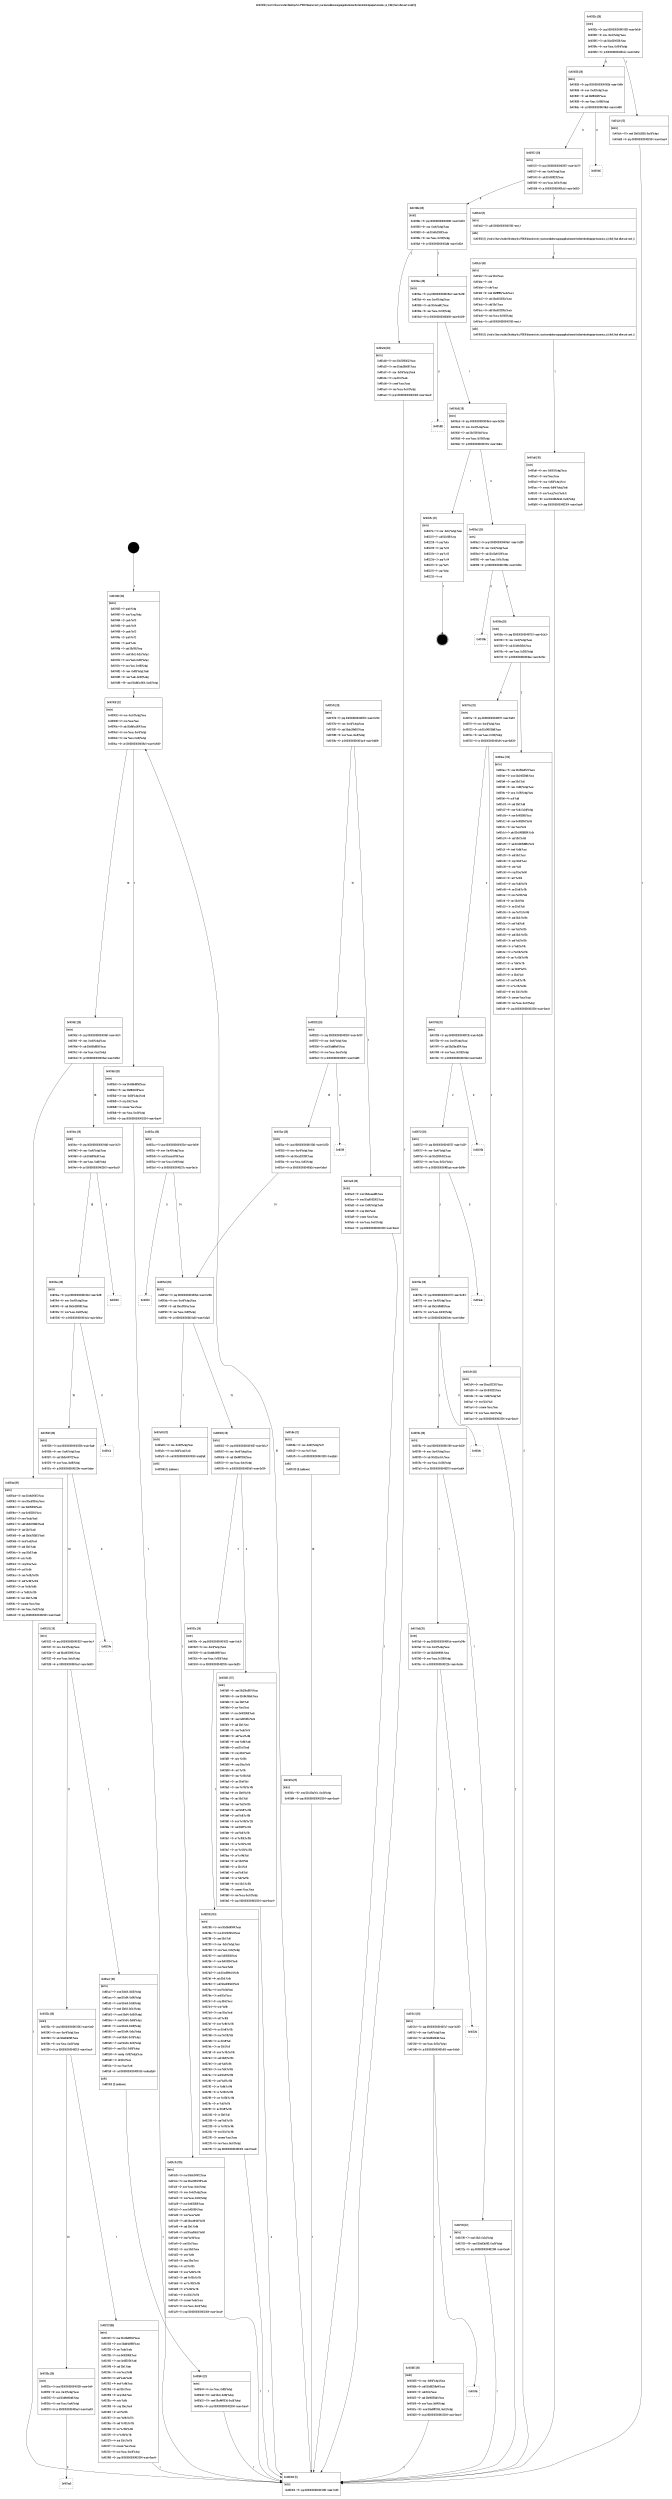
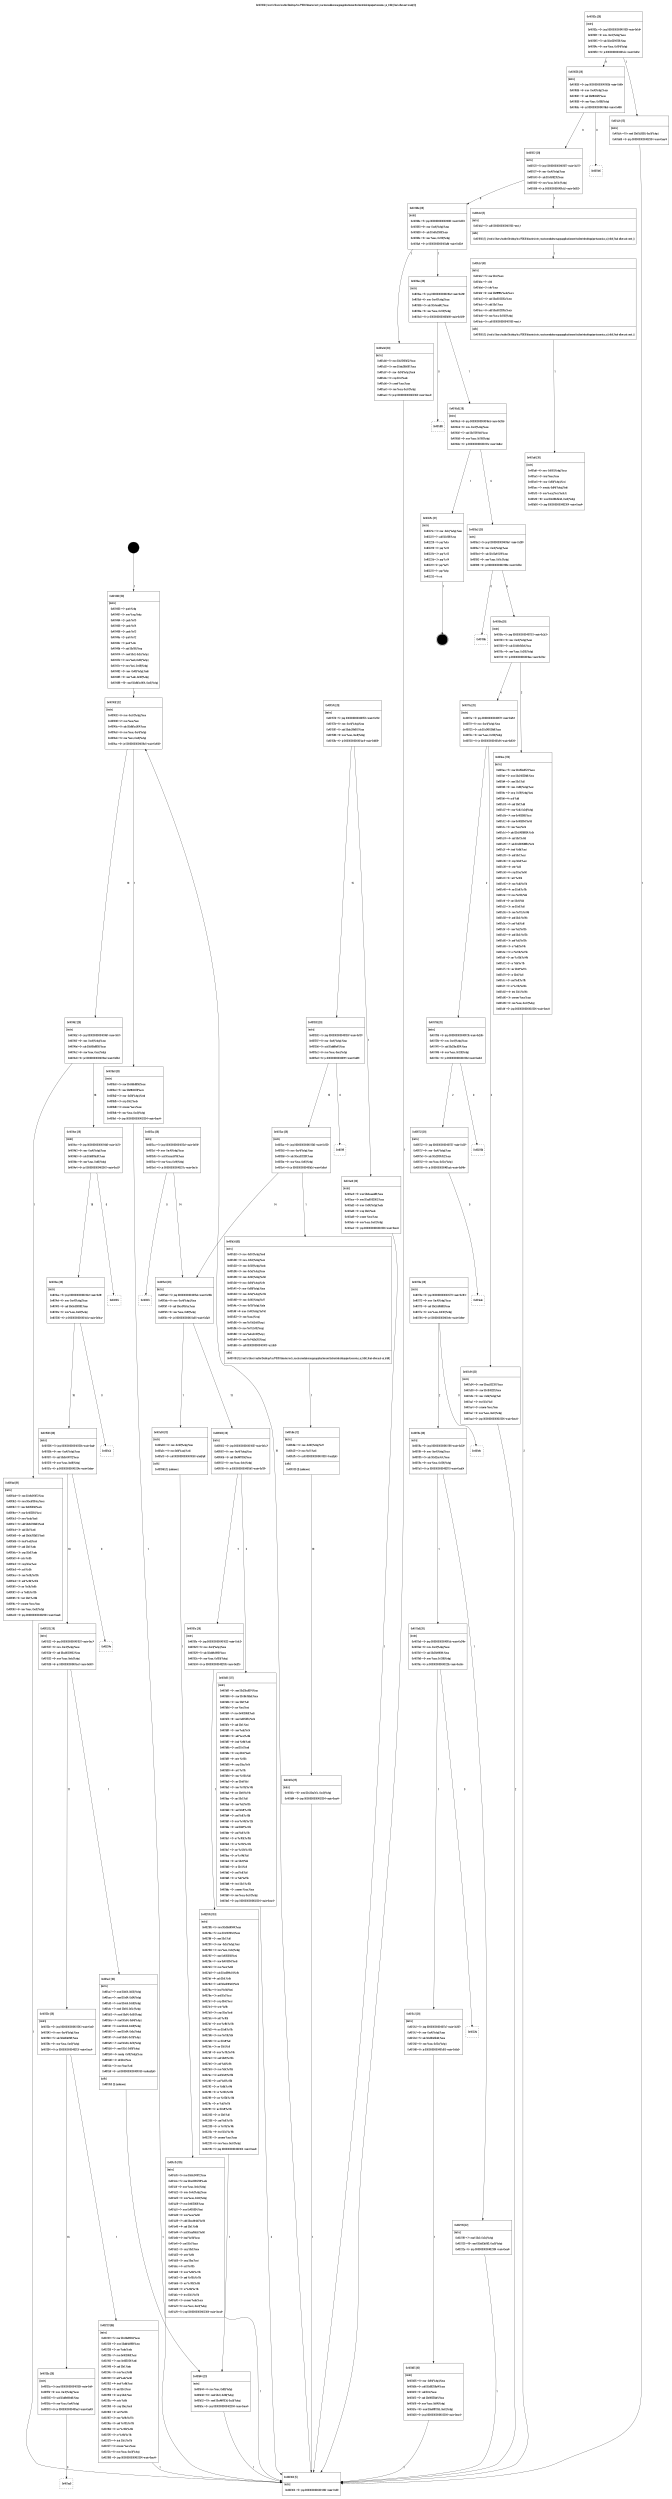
edge "0x401752 [28]" -> "0x40176e [28]": removed, label "2"
node "0x401d2d [65]": added
edge "0x401cdf [38]" -> "0x402304 [5]": removed, label "1"
edge "0x402185 [153]" -> "0x402304 [5]": now "0x402185 [153]" -> "0x401b44 [29]"
node "0x4017de": removed
